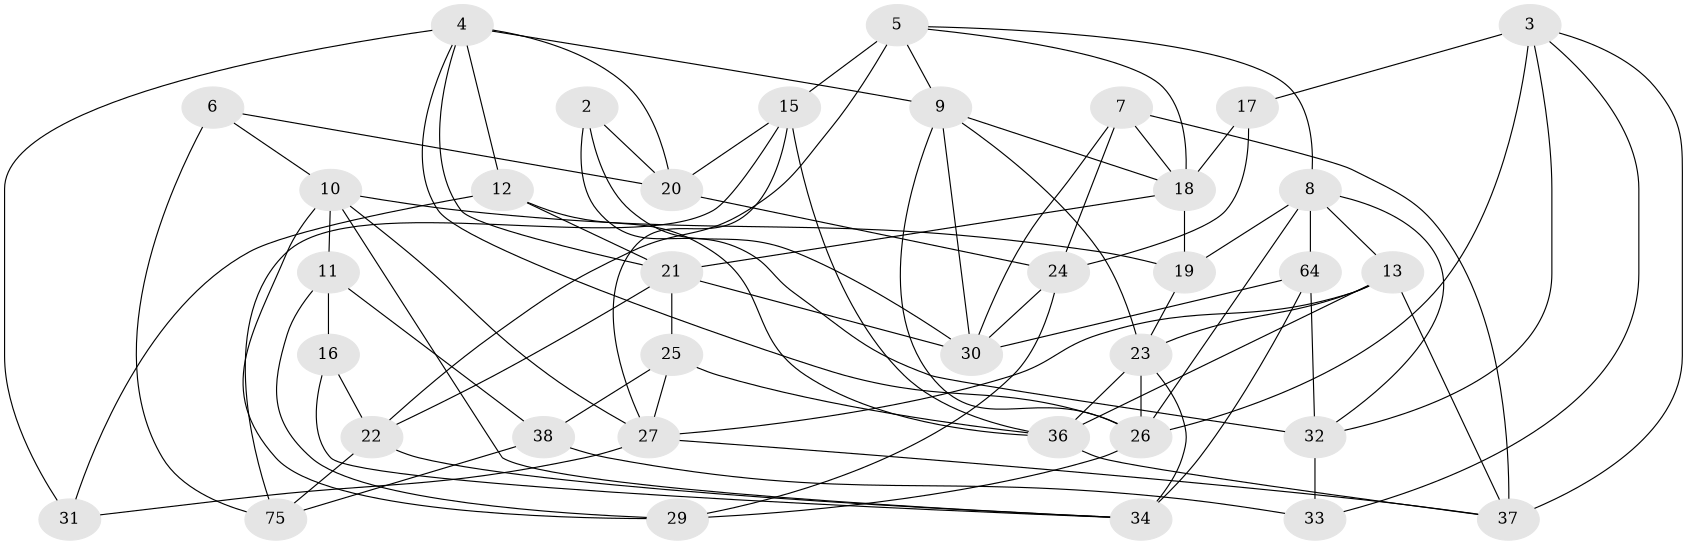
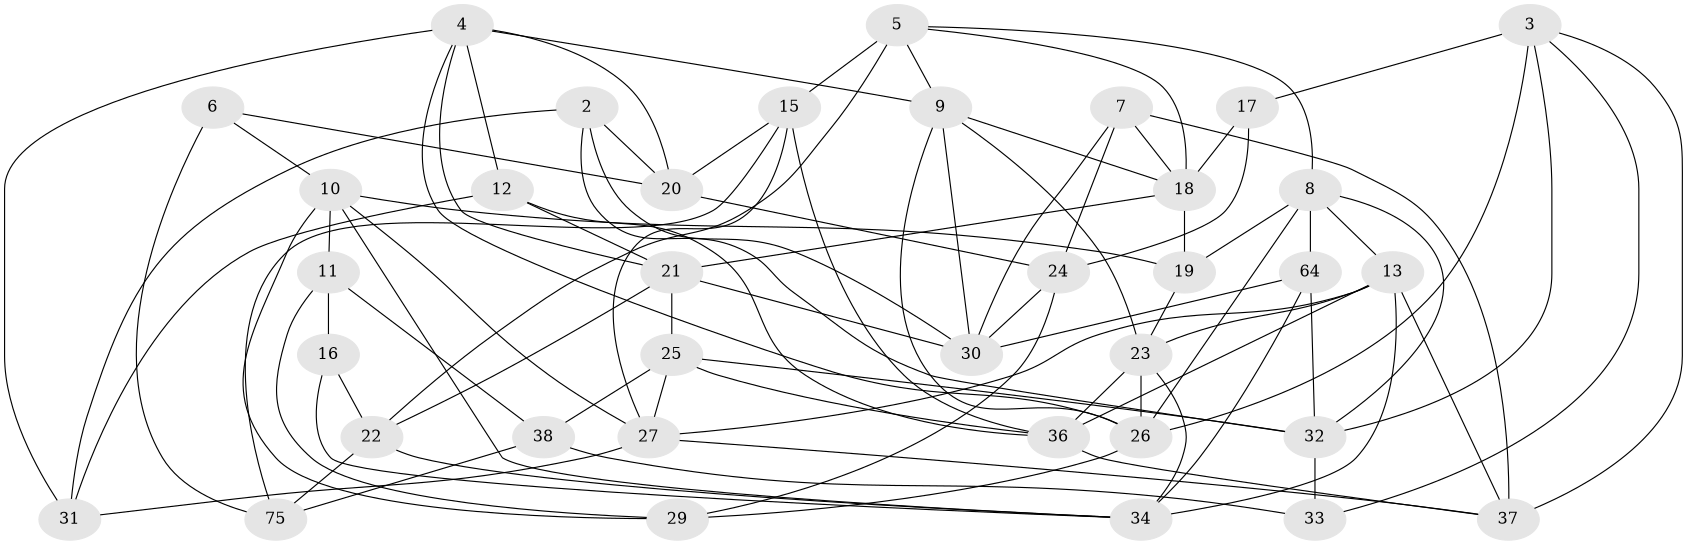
edge "2" -- "31": added
edge "25" -- "32": added
edge "13" -- "34": added
